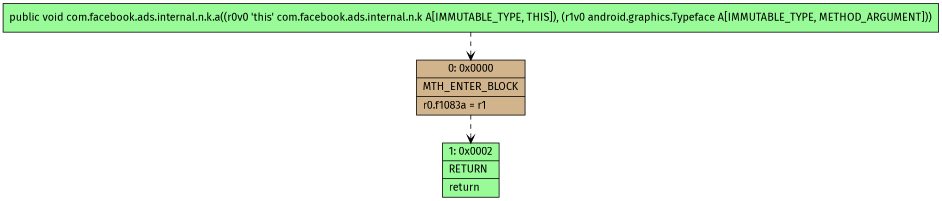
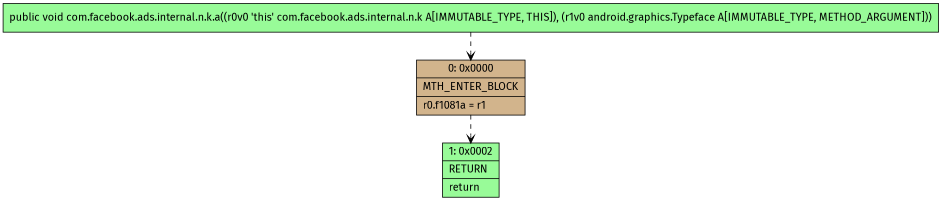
node "0: 0x0000": text "r0.f1083a = r1" -> "r0.f1081a = r1"
